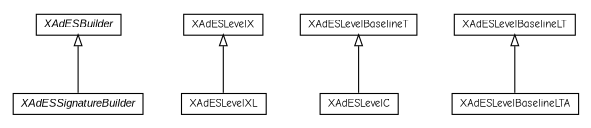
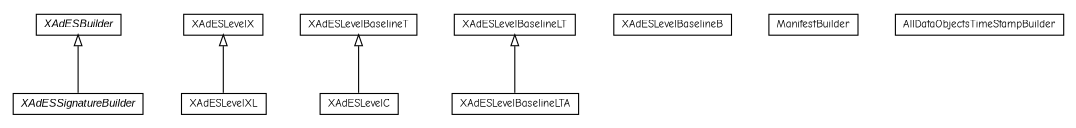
node "XAdESLevelBaselineB": added
node "ManifestBuilder": added
node "AllDataObjectsTimeStampBuilder": added
